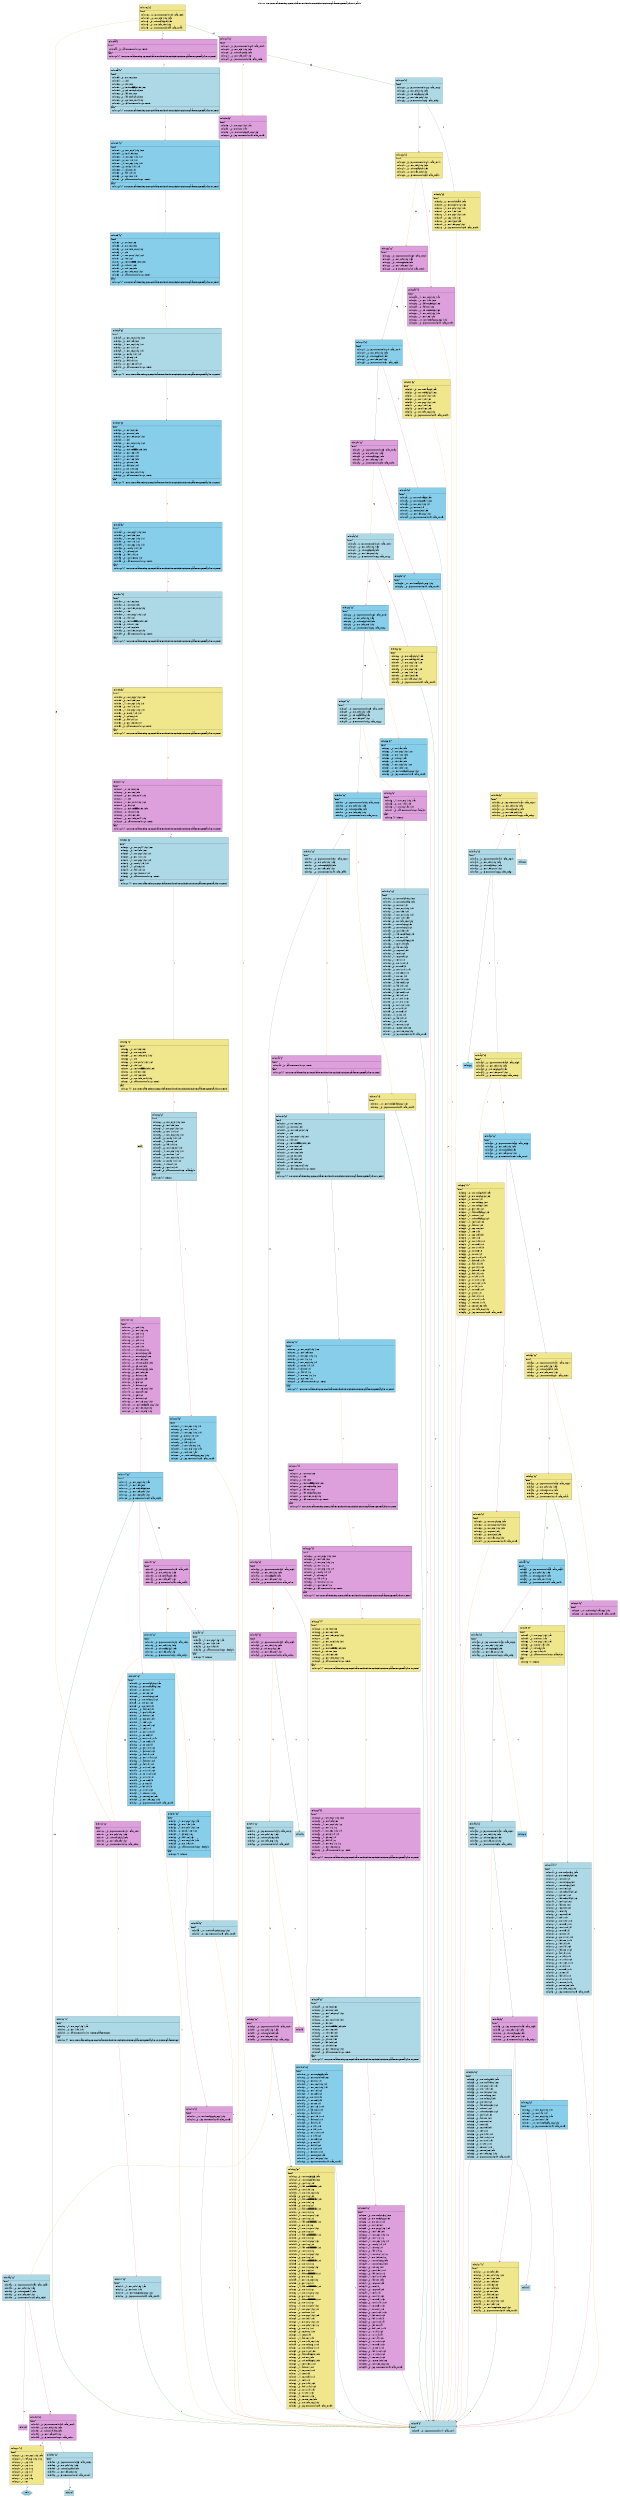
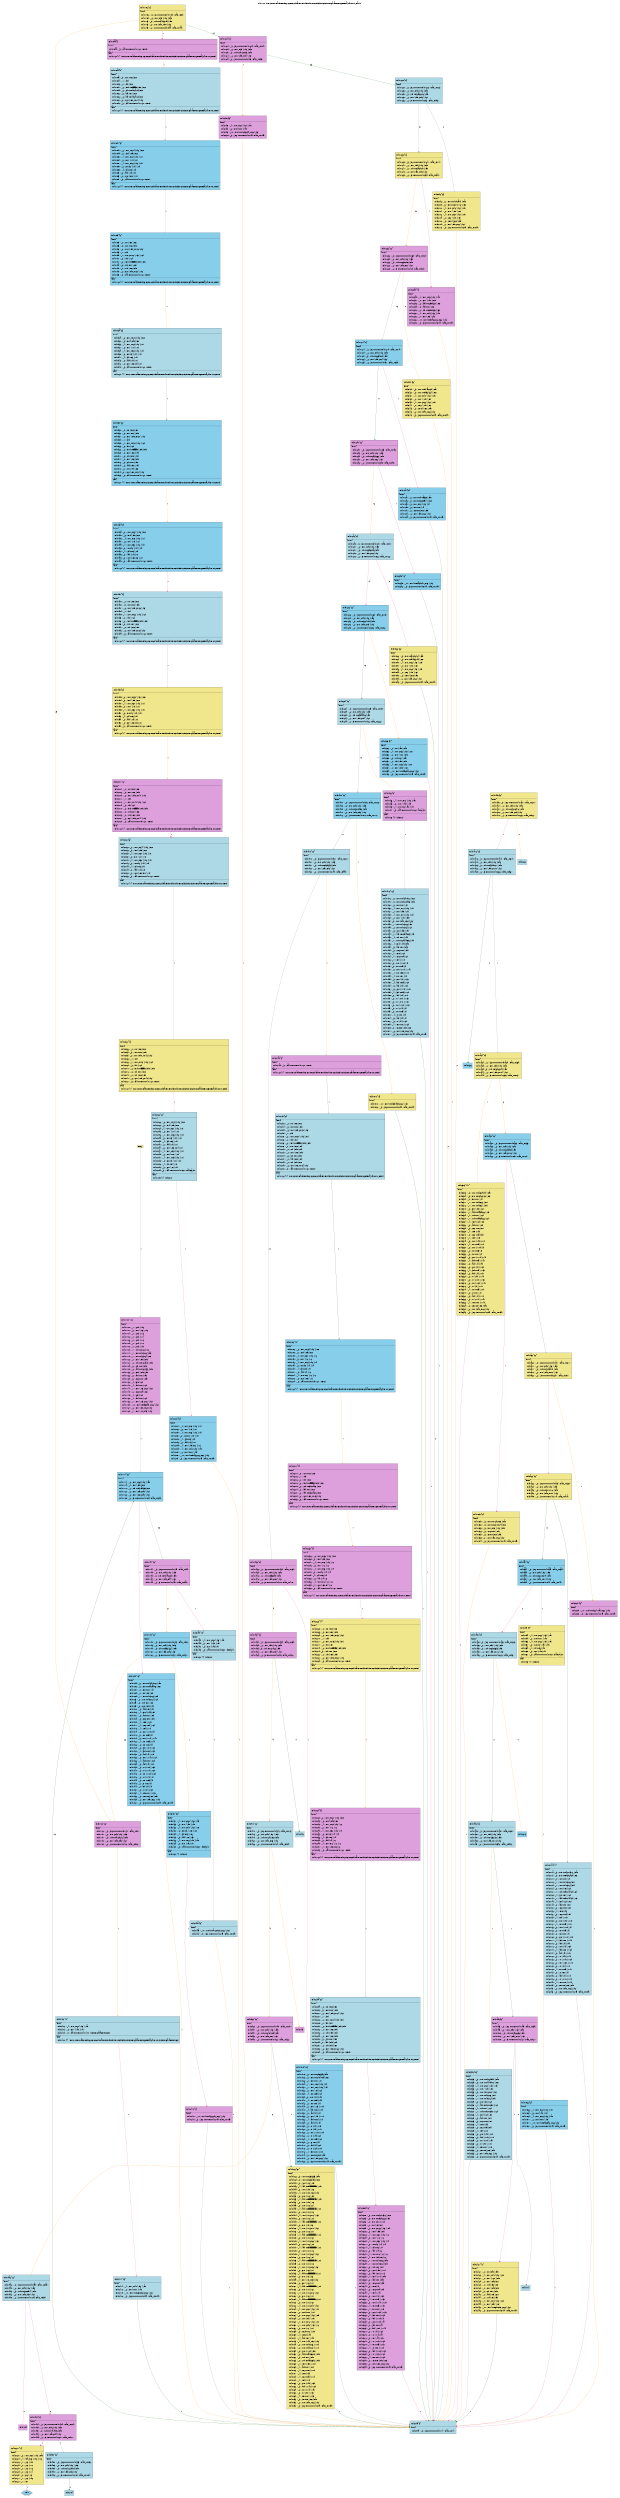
node "Final": label "Final" -> "Entry"
